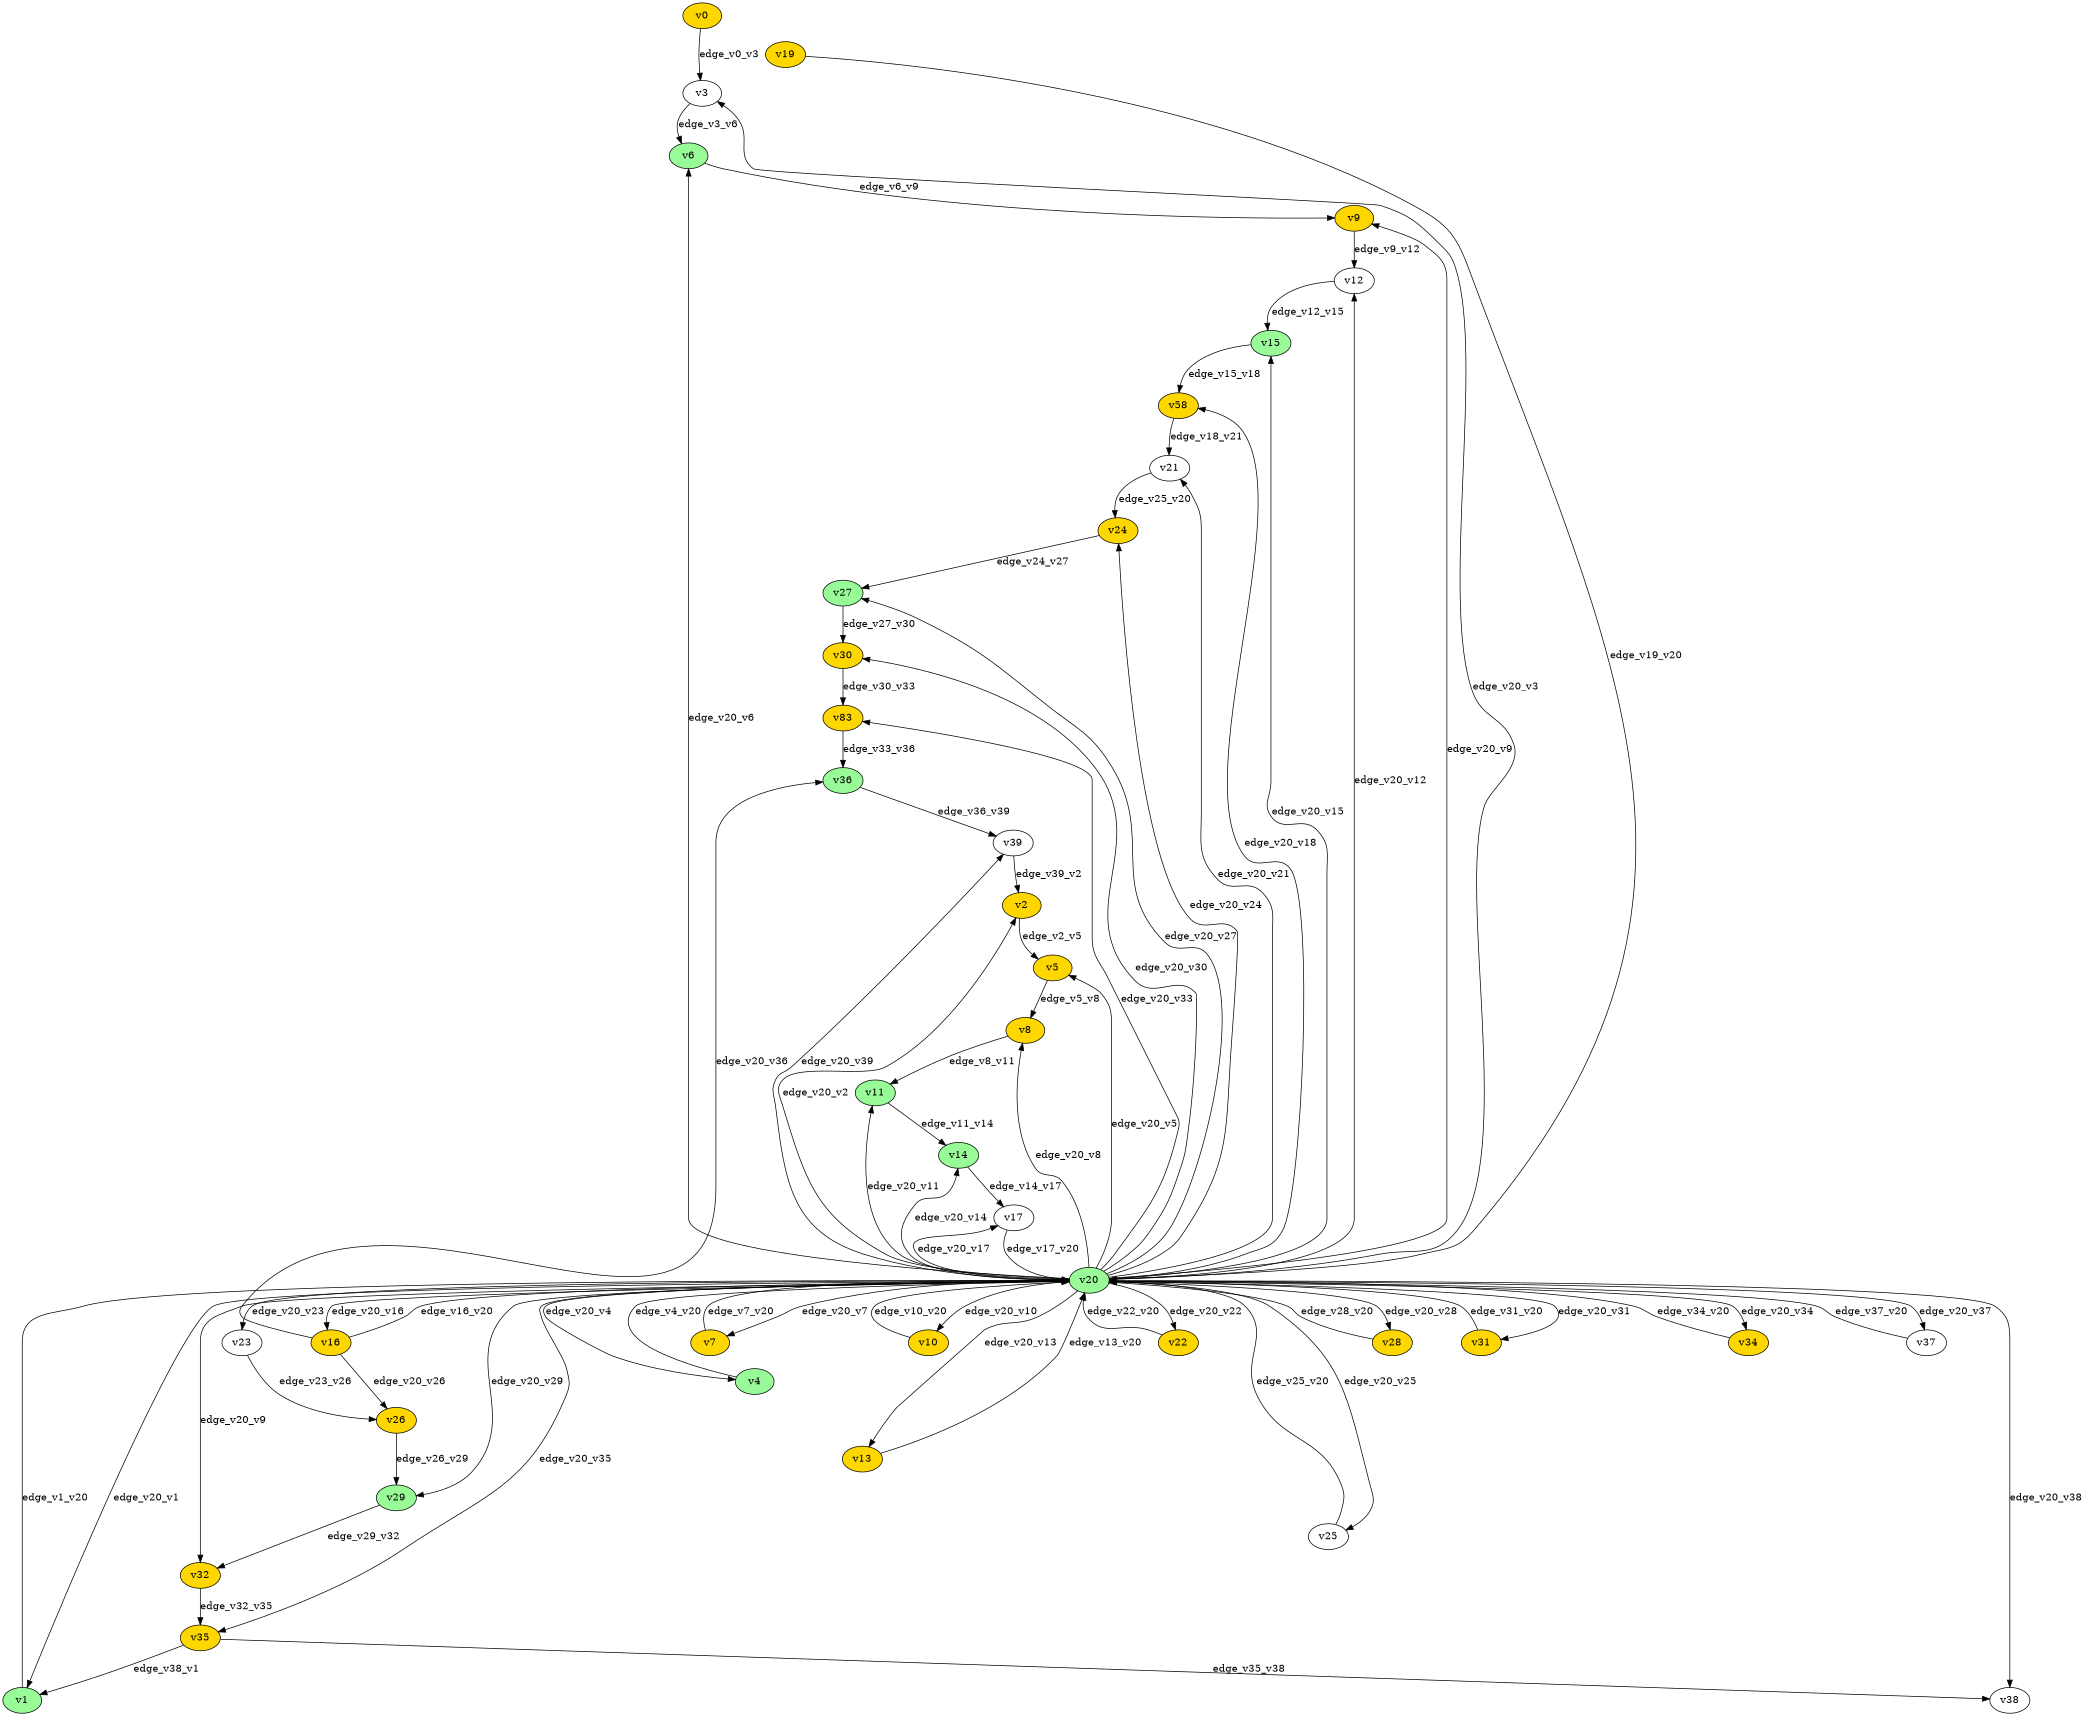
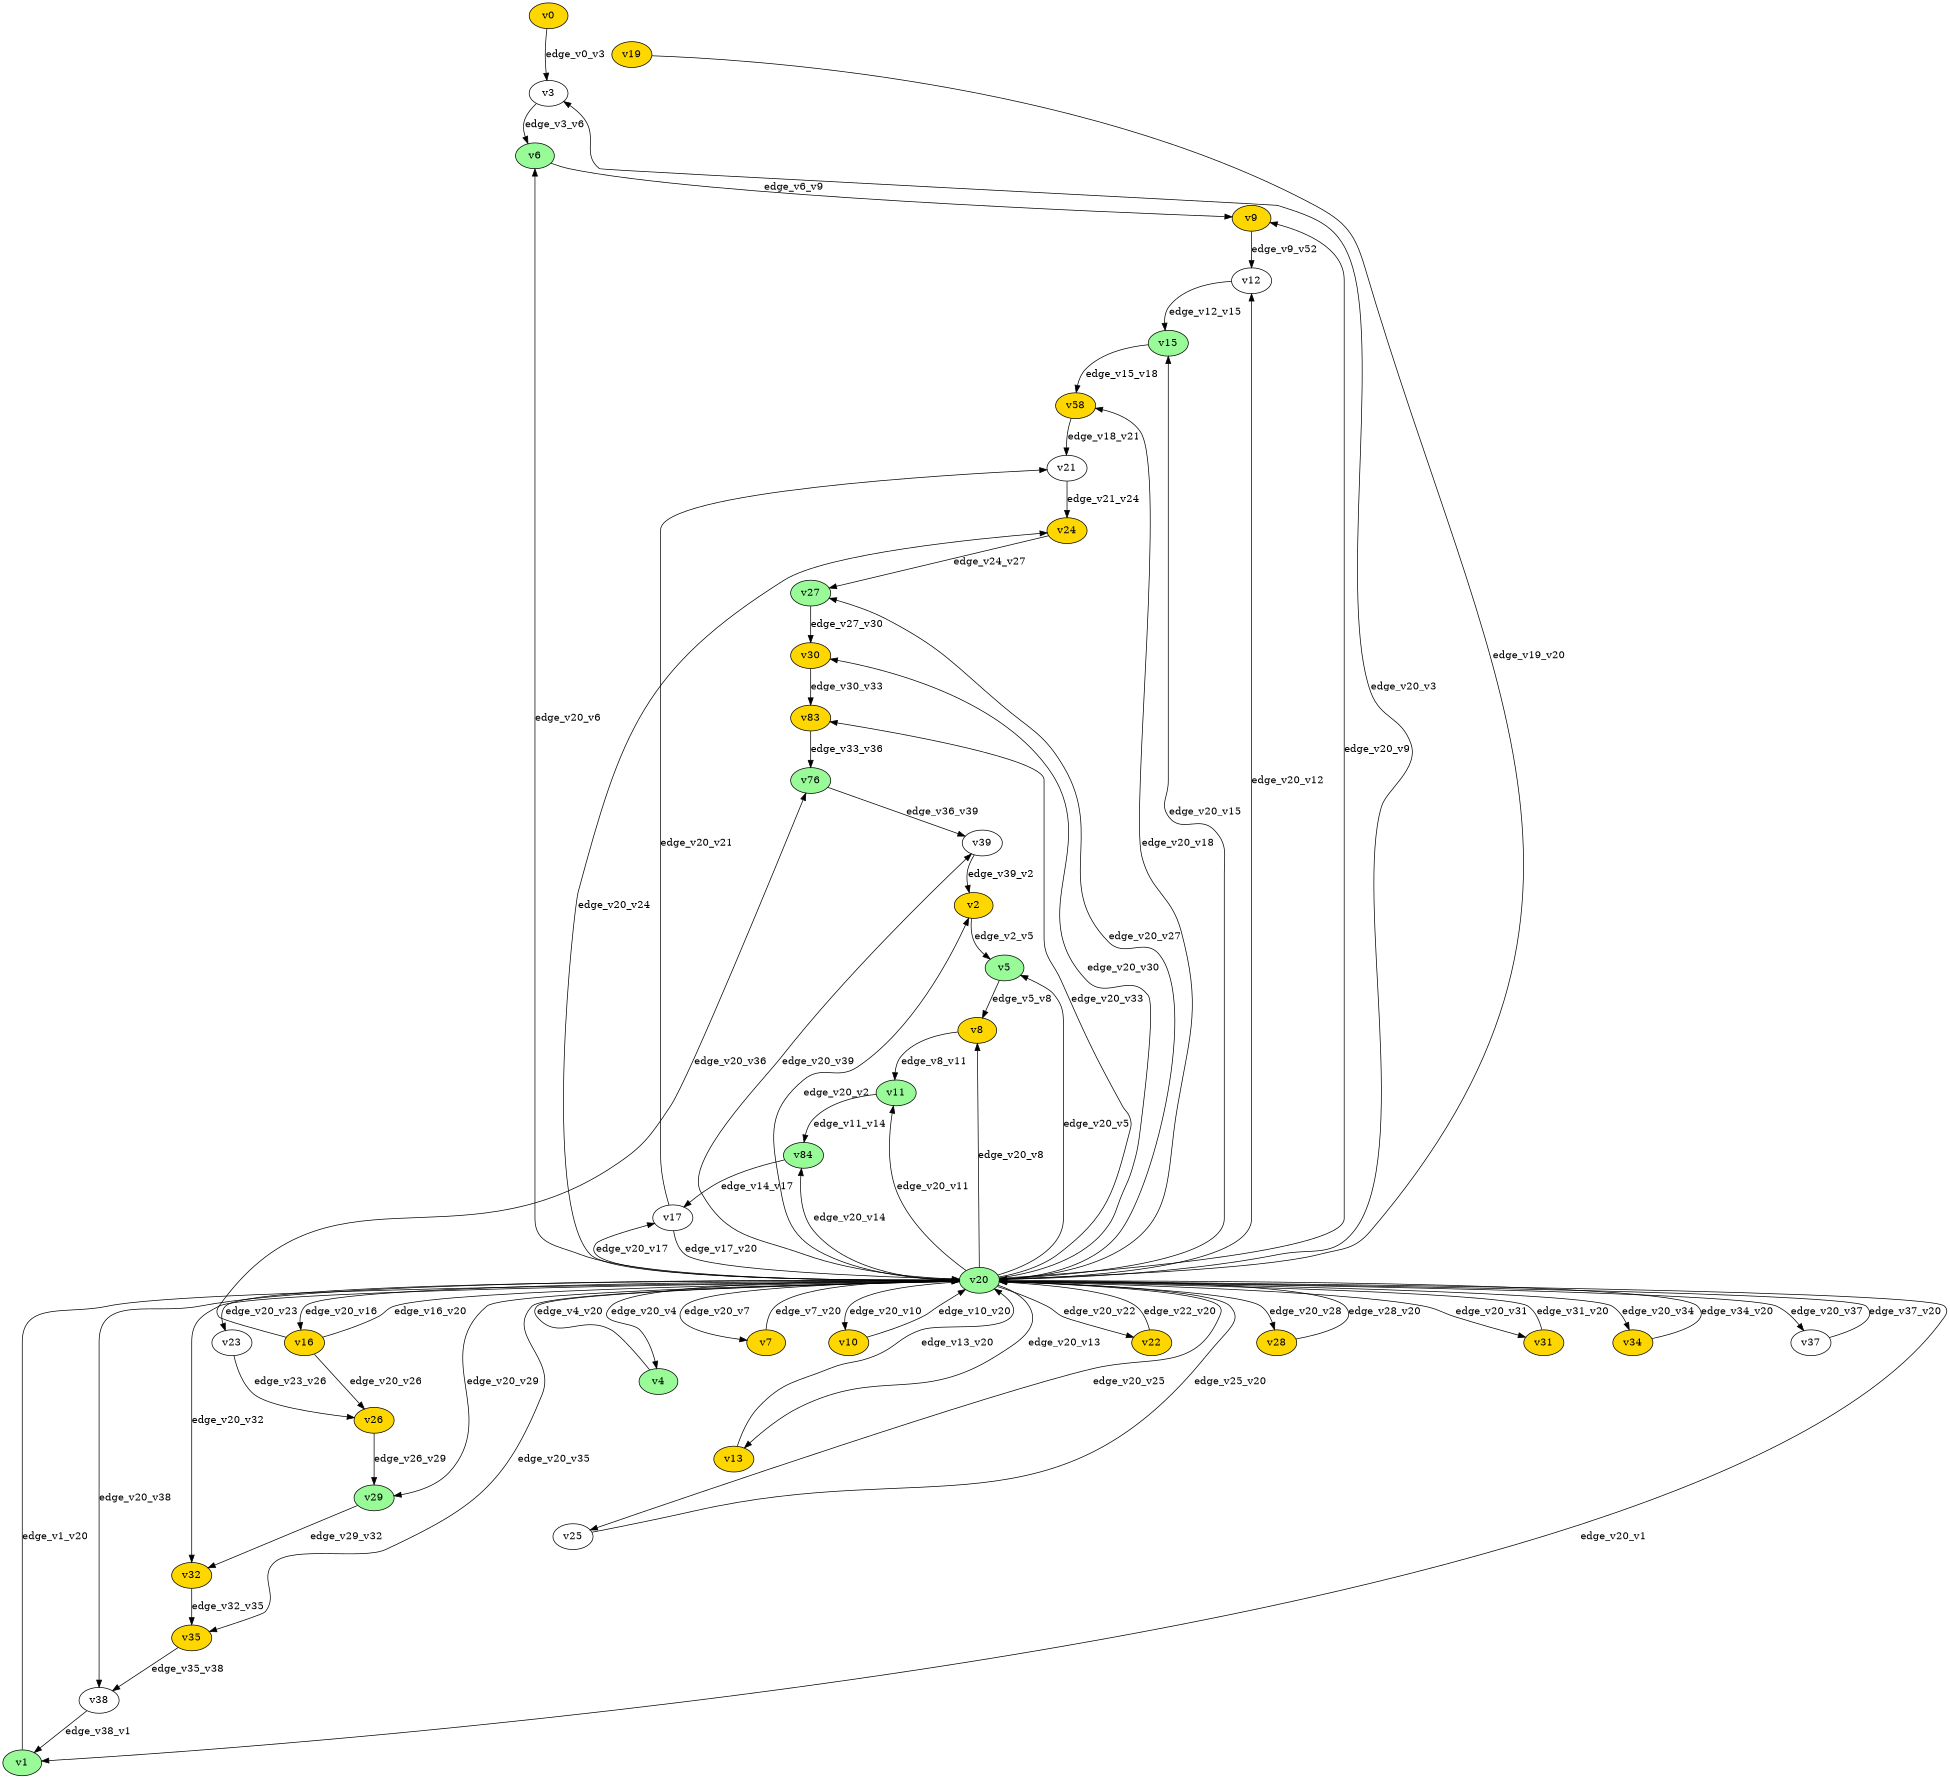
edge "v9" -> "v12": label "edge_v9_v12" -> "edge_v9_v52"
edge "v21" -> "v24": label "edge_v25_v20" -> "edge_v21_v24"
node "v36": label "v36" -> "v76"
edge "v20" -> "v21": now "v17" -> "v21"
node "v5": fillcolor gold -> palegreen
node "v14": label "v14" -> "v84"
edge "v20" -> "v32": label "edge_v20_v9" -> "edge_v20_v32"
edge "v35" -> "v1": now "v38" -> "v1"
